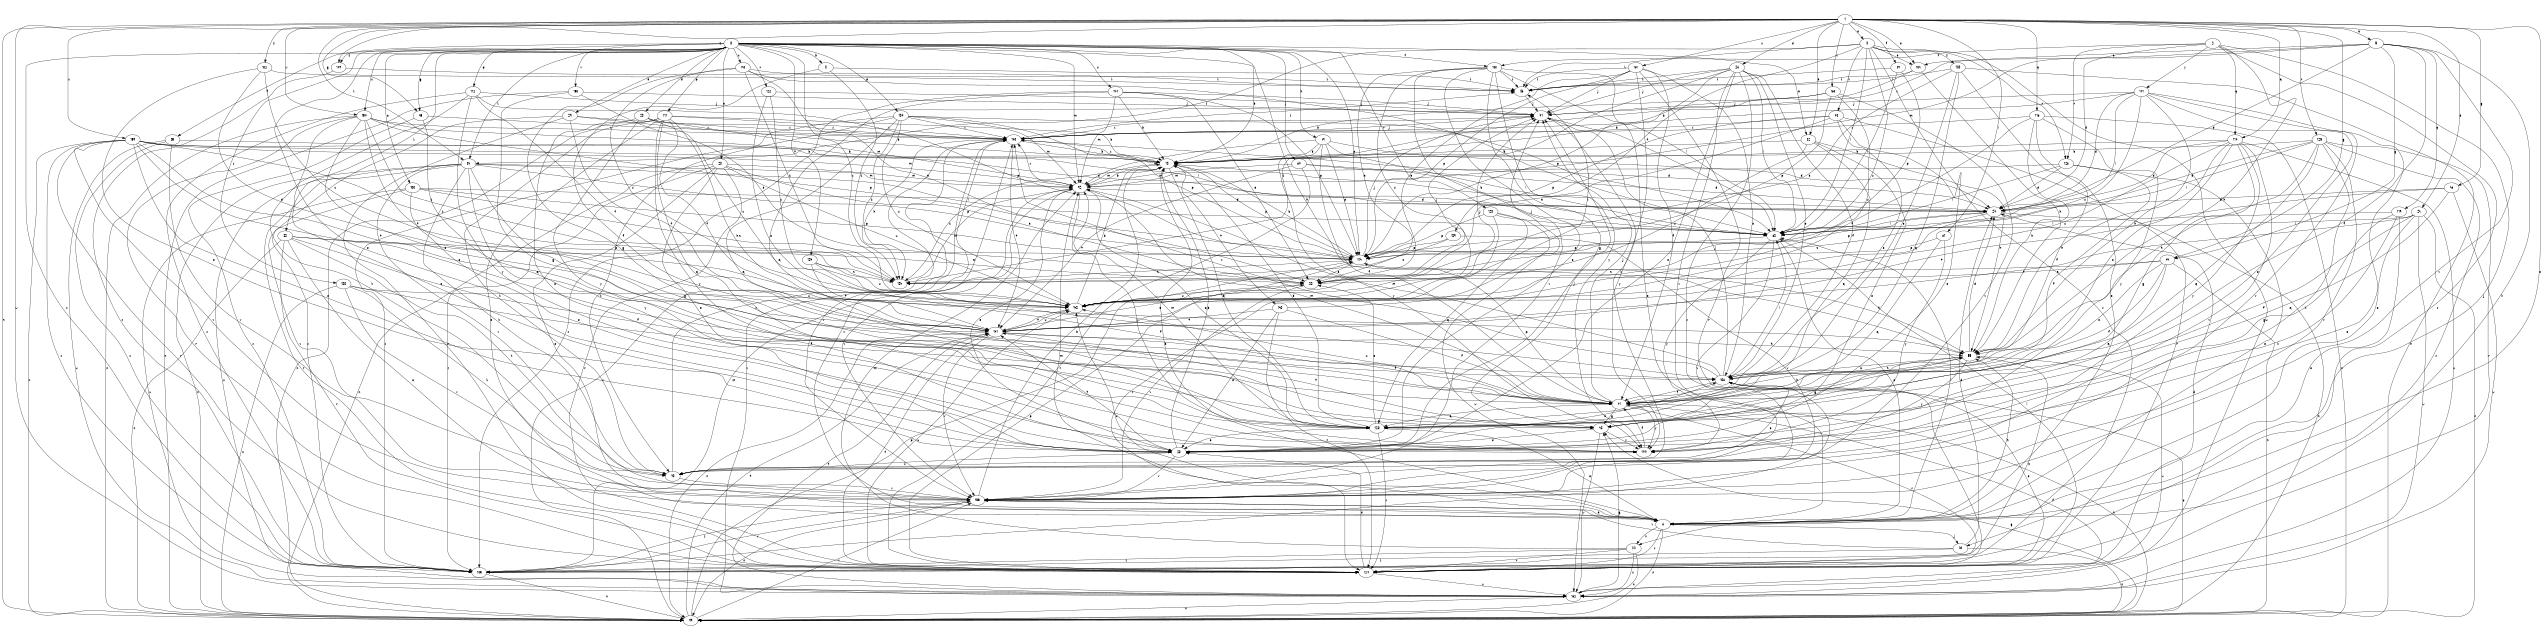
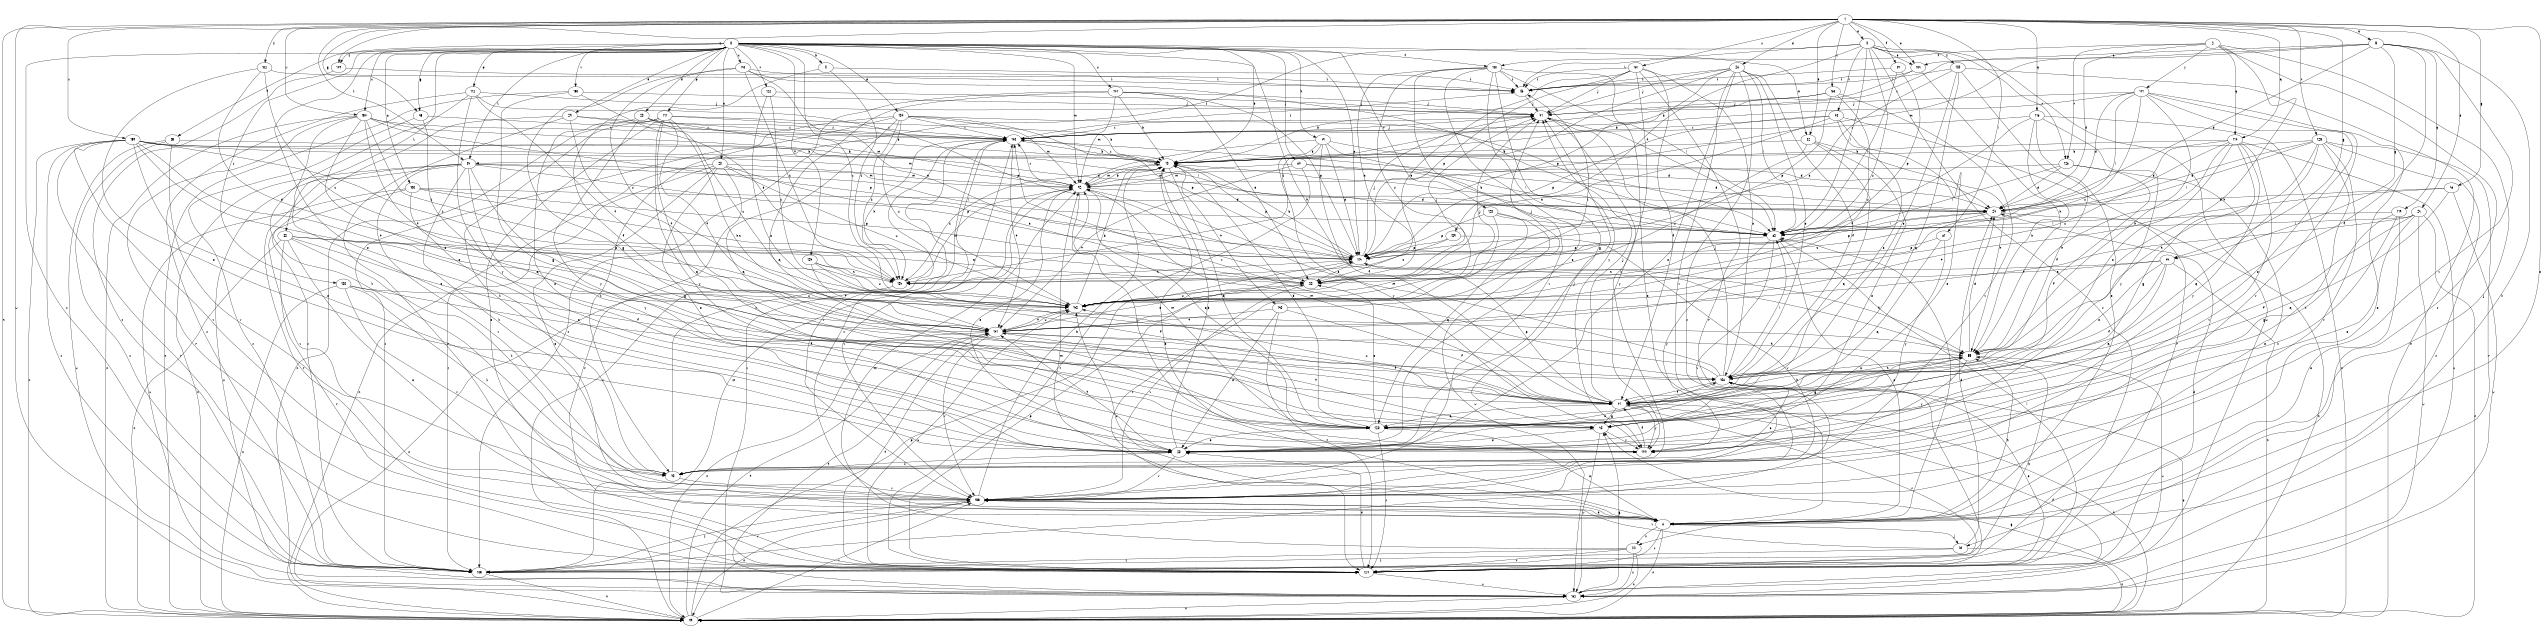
edge "184" -> "99": added, label "n"
